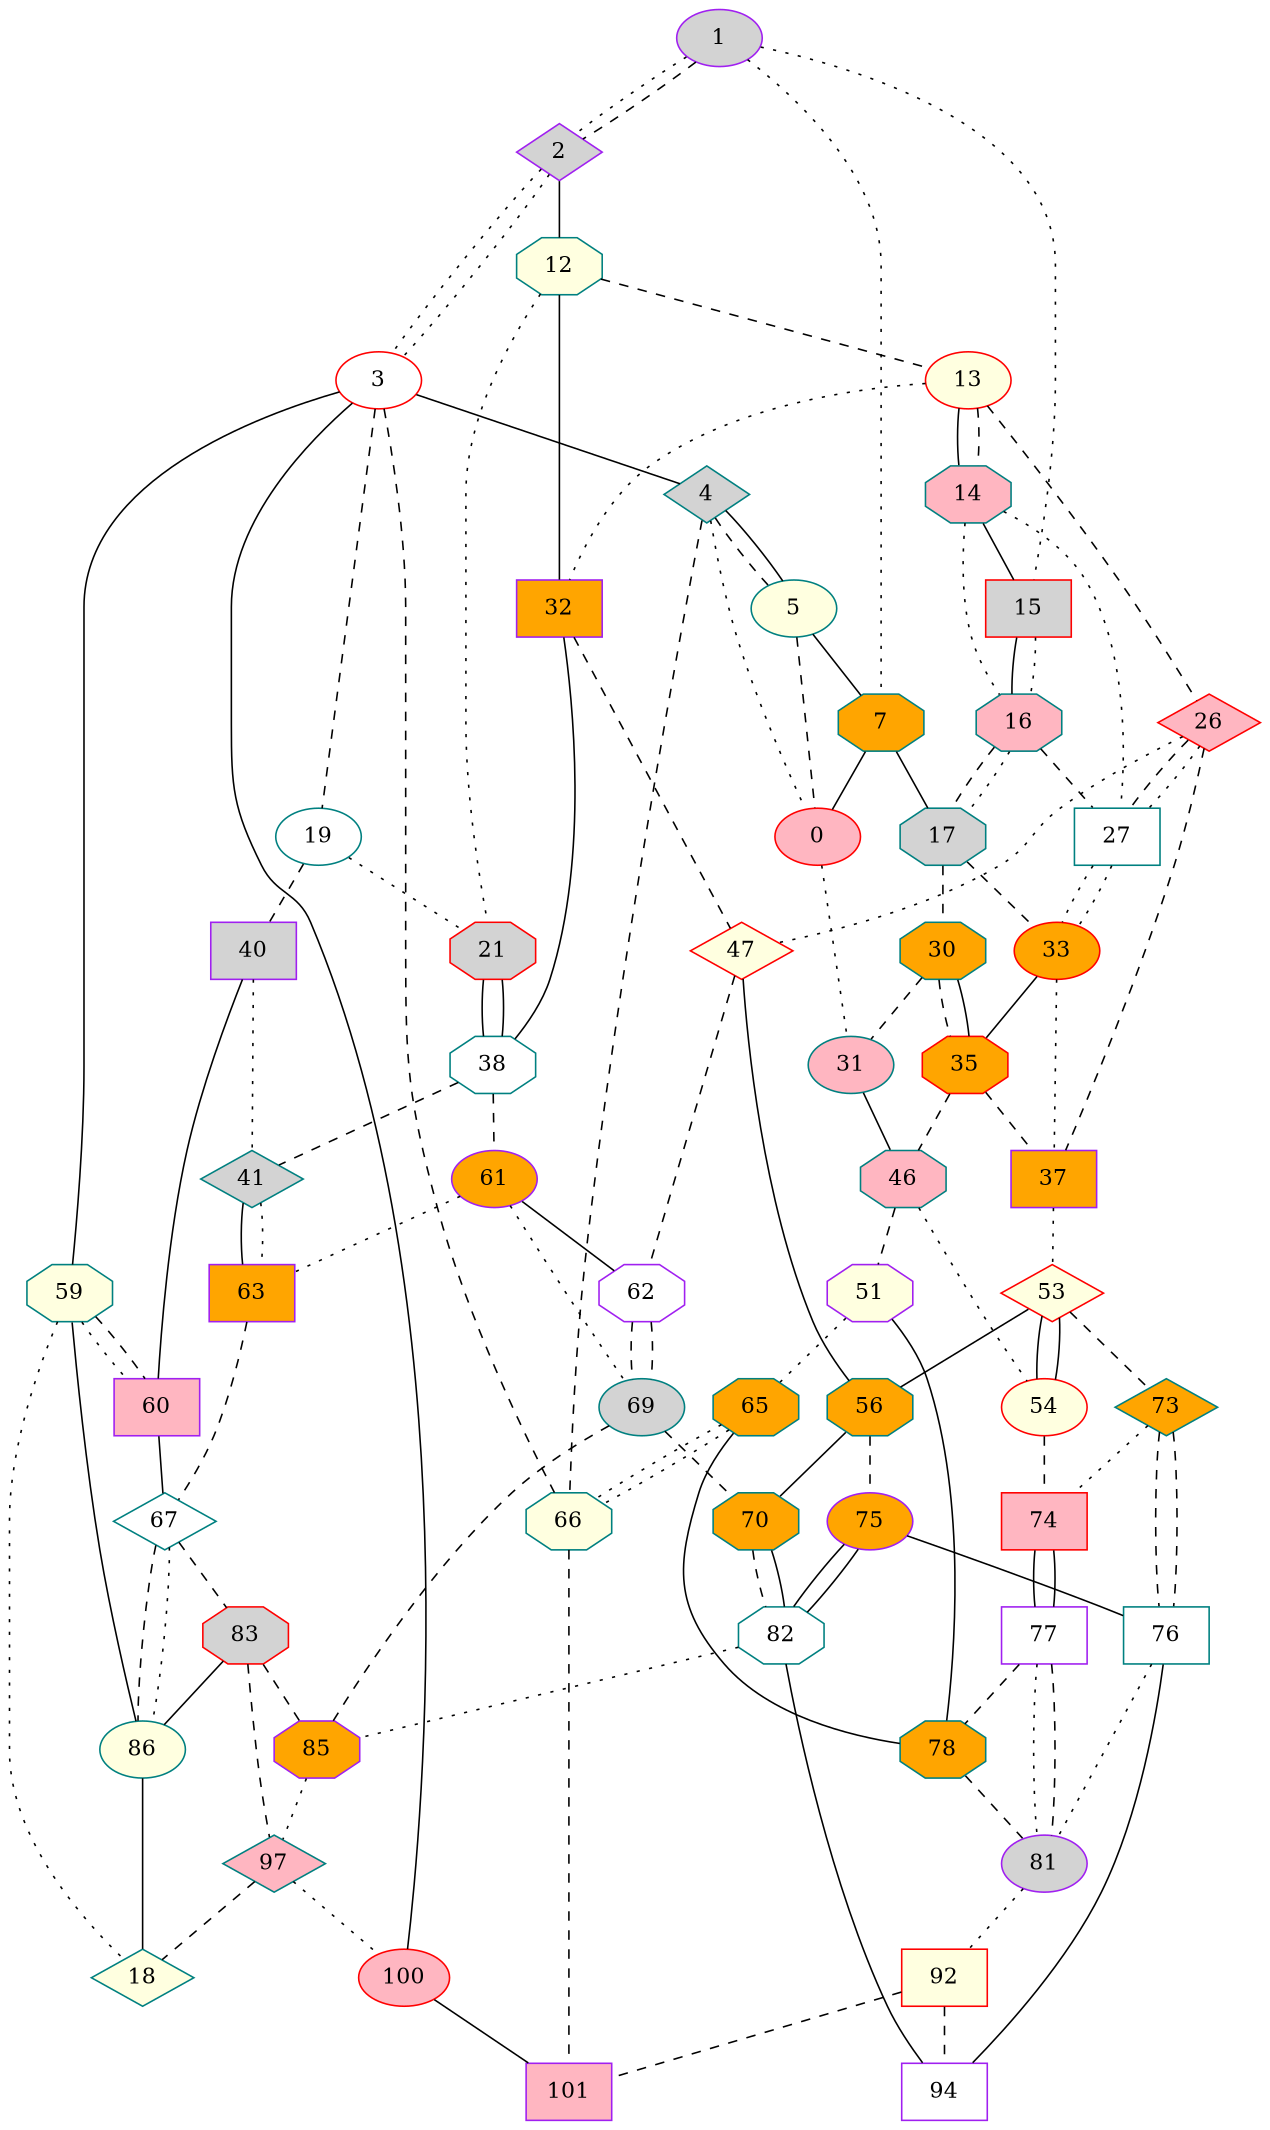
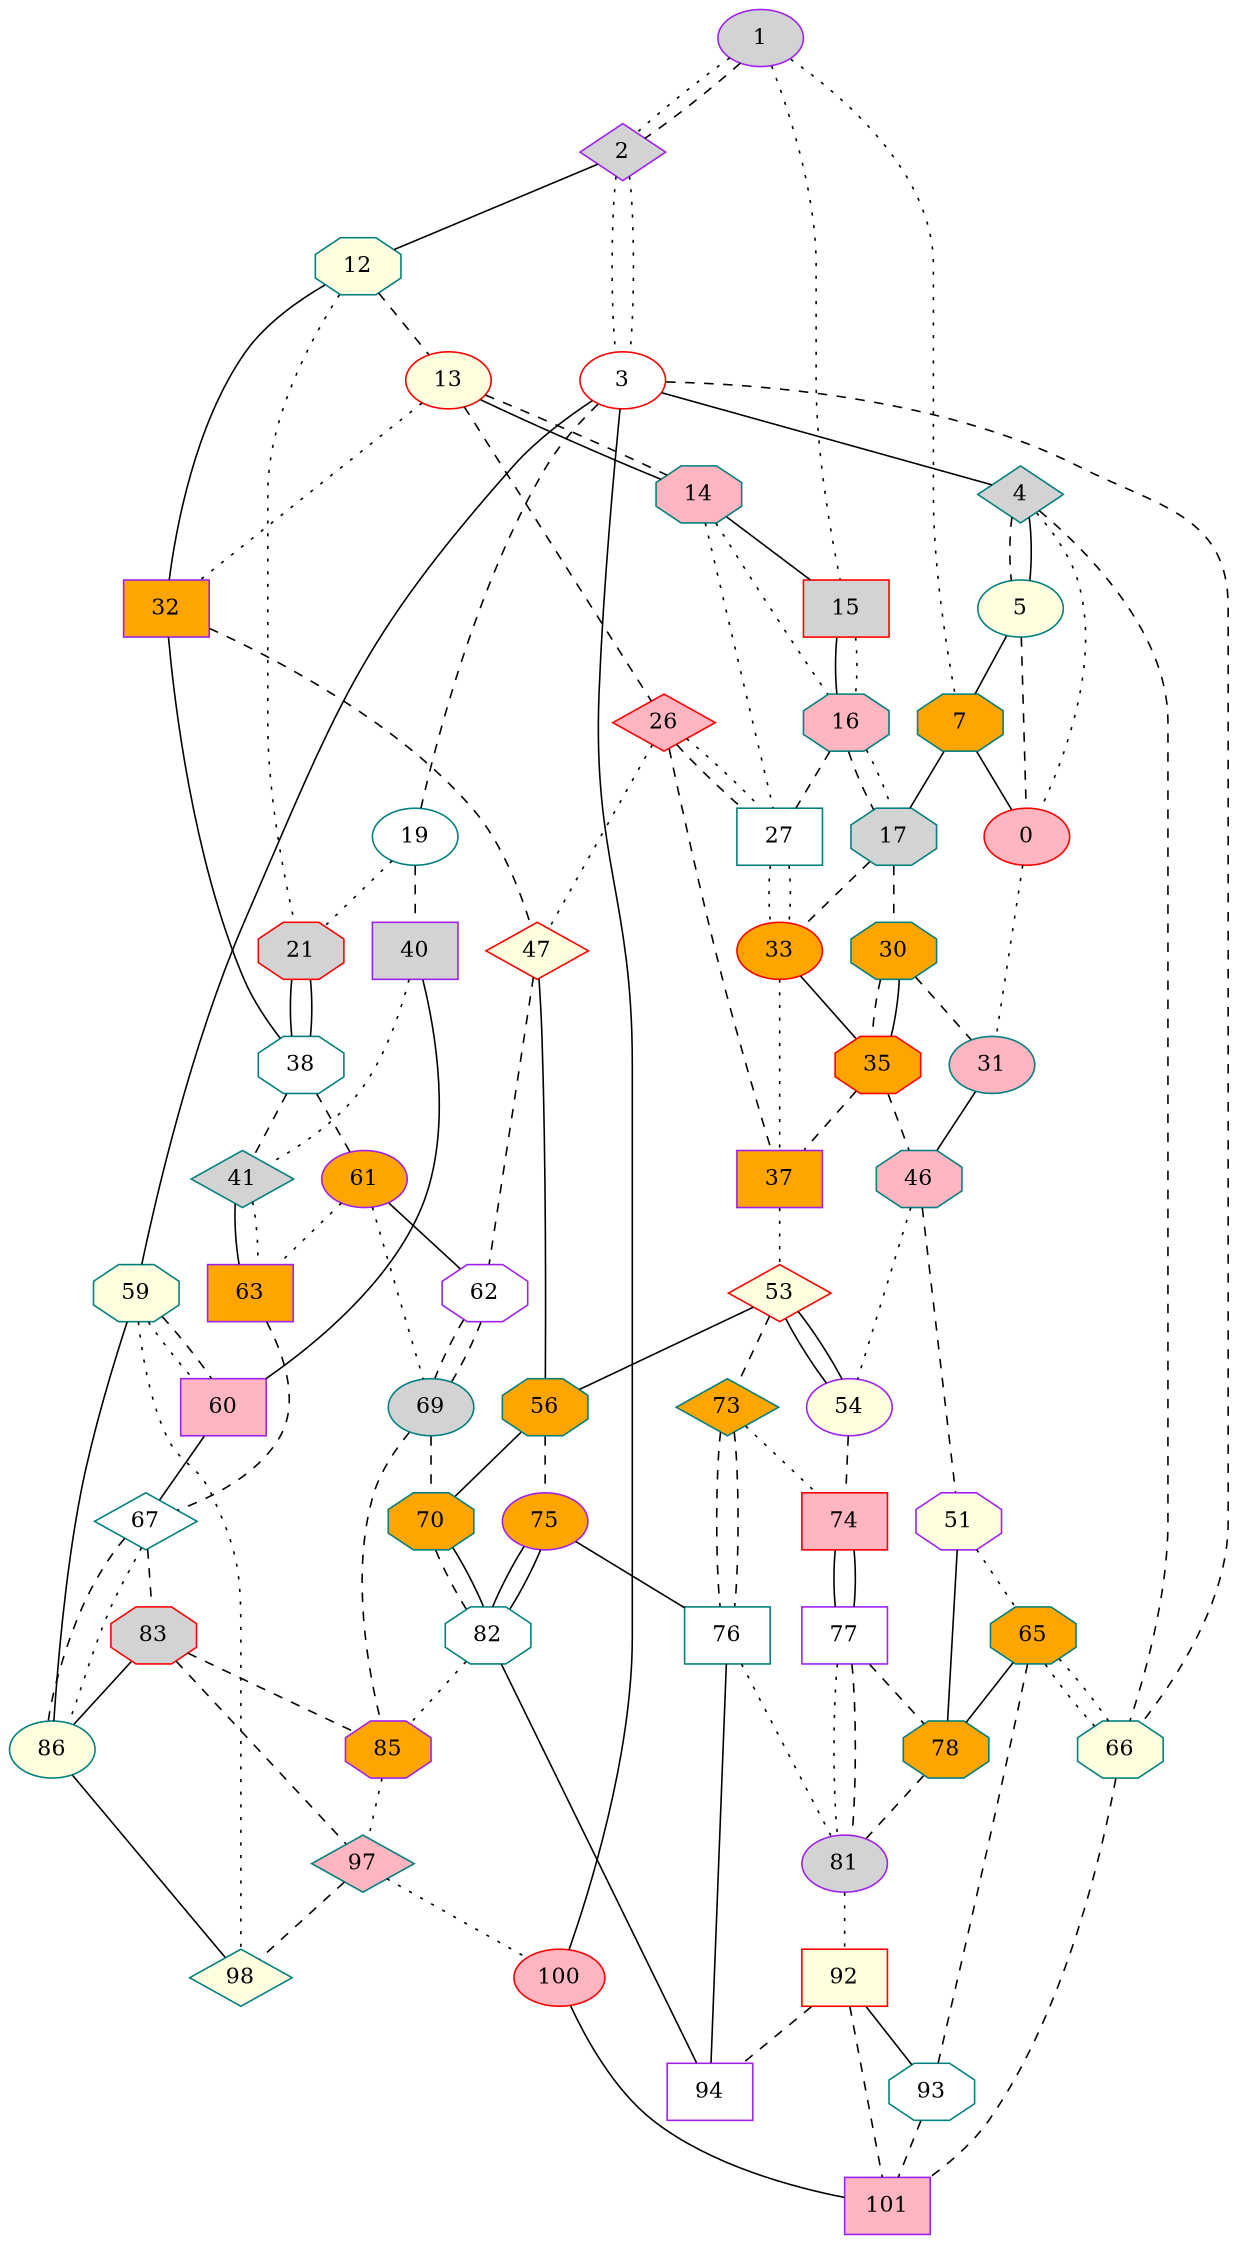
node "54": color red -> purple
node "18": label "18" -> "98"
node "93": added
